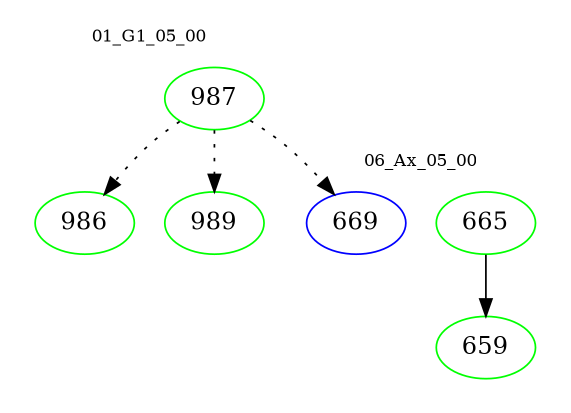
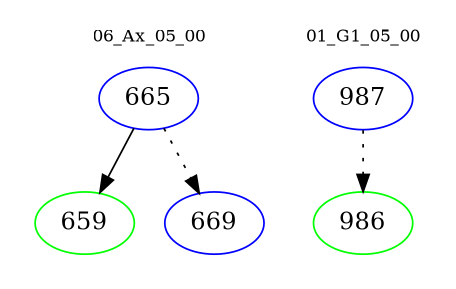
node "987": color green -> blue
edge "987" -> "669": now "665" -> "669"
node "989": removed
node "665": color green -> blue
